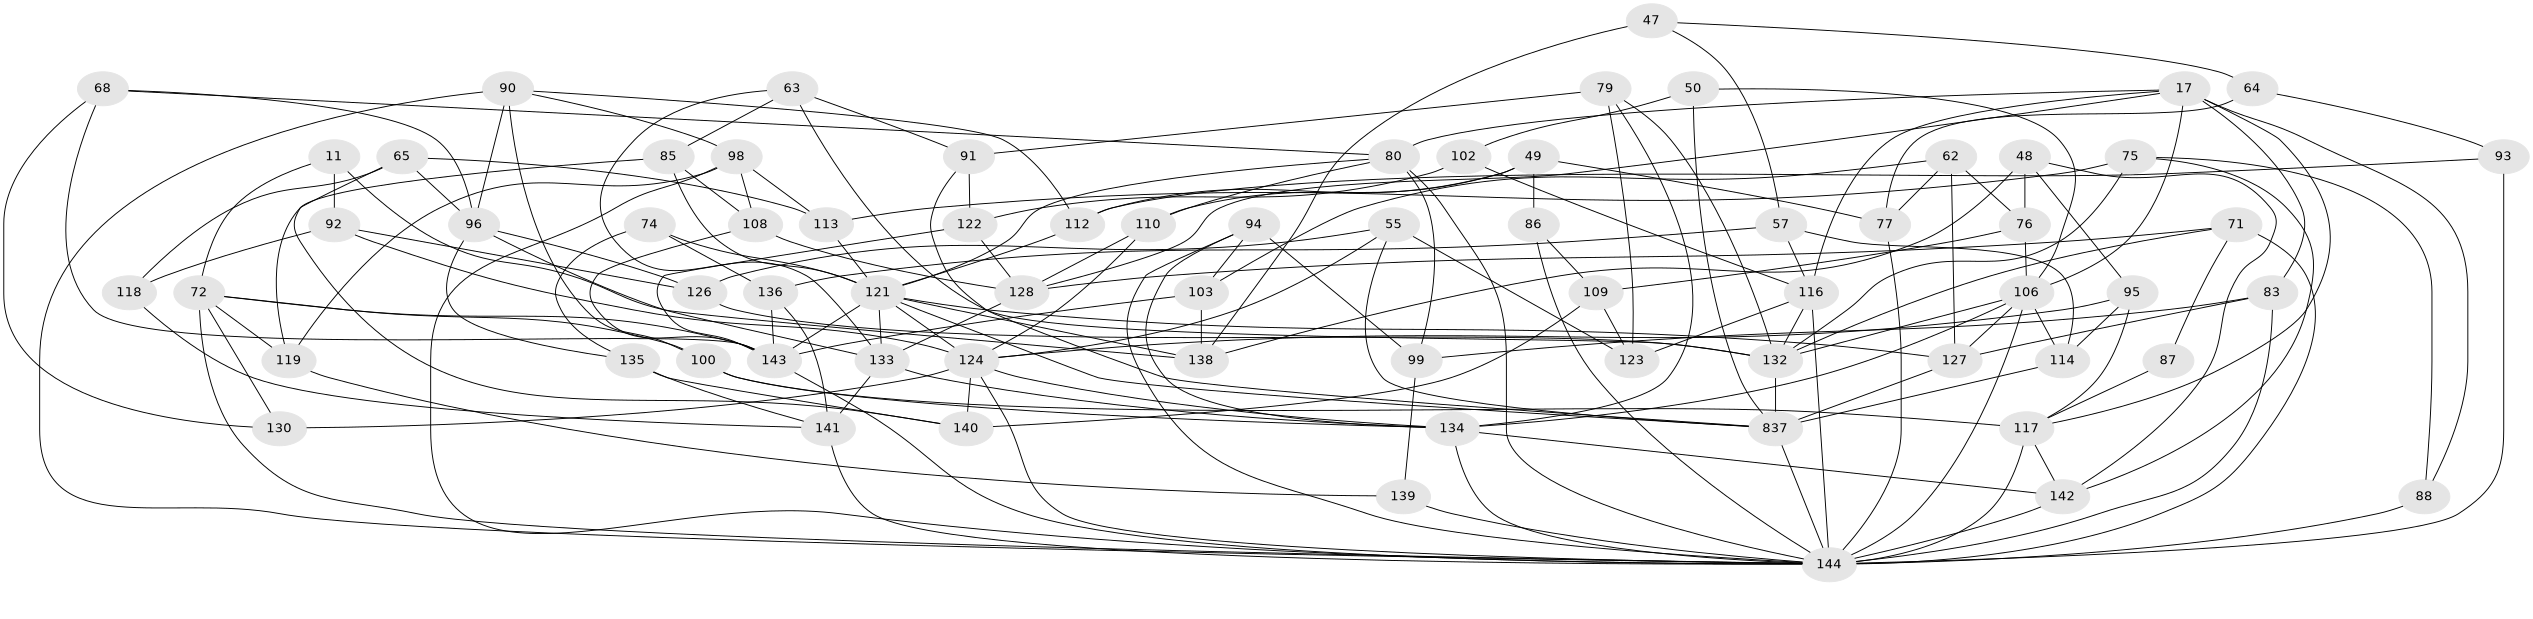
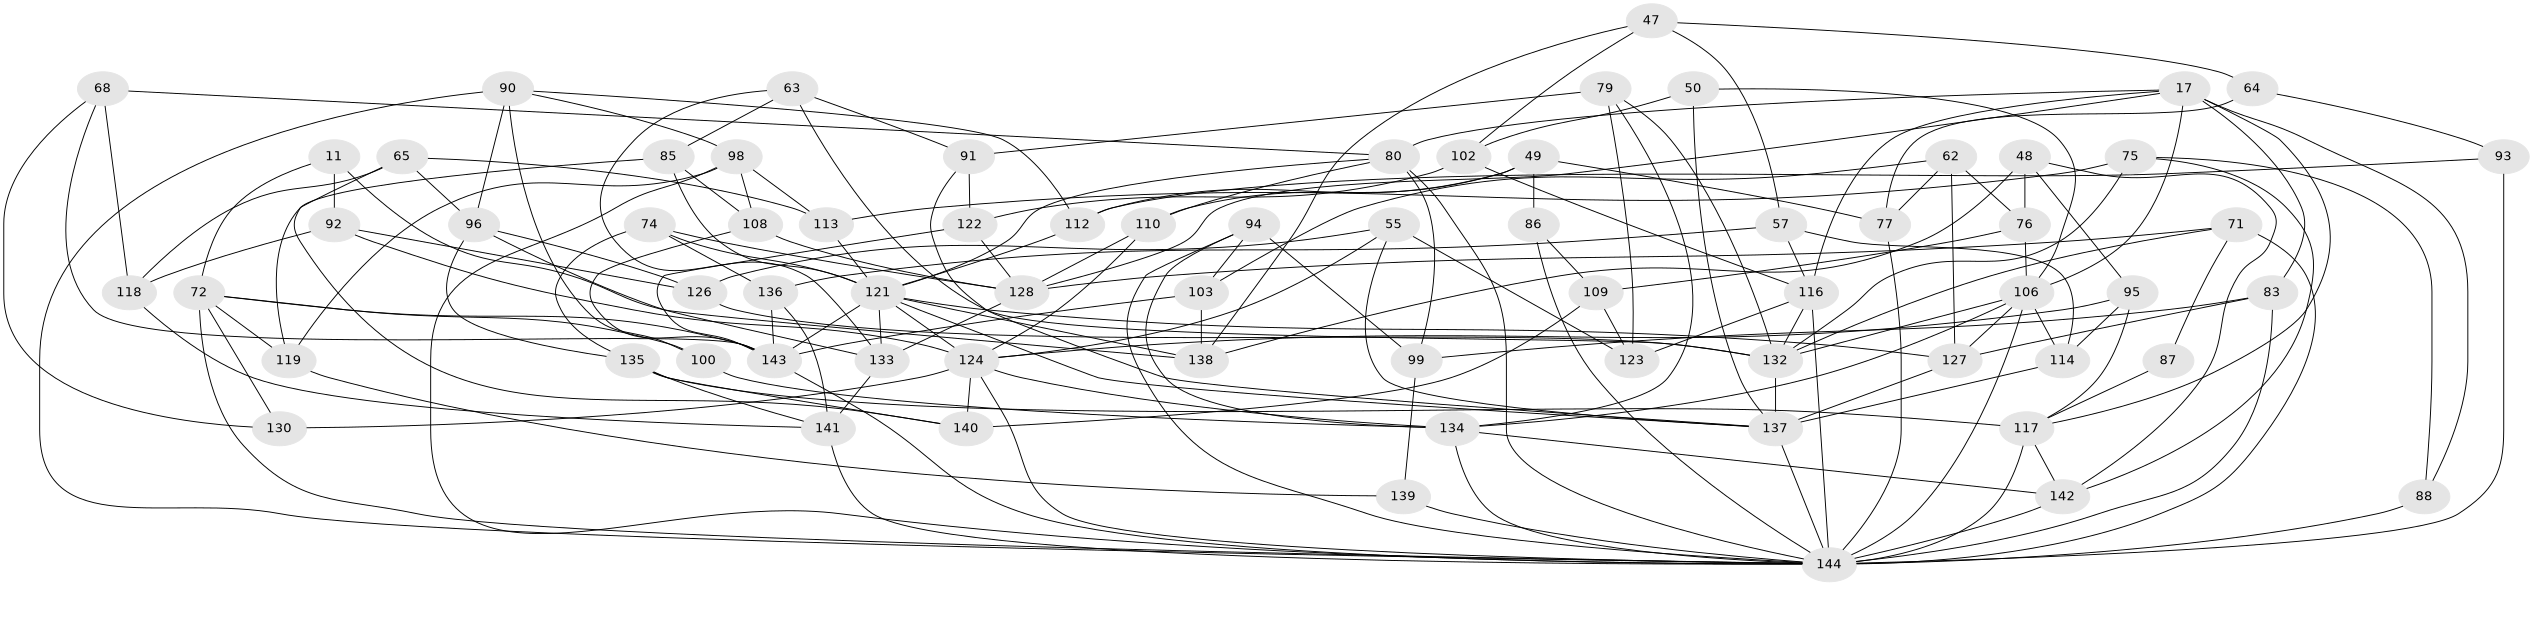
edge "47" -- "102": added
edge "68" -- "96": now "68" -- "118"
edge "74" -- "128": added
edge "133" -- "134": removed
edge "100" -- "117": now "135" -- "117"
node "837": label "837" -> "137"
